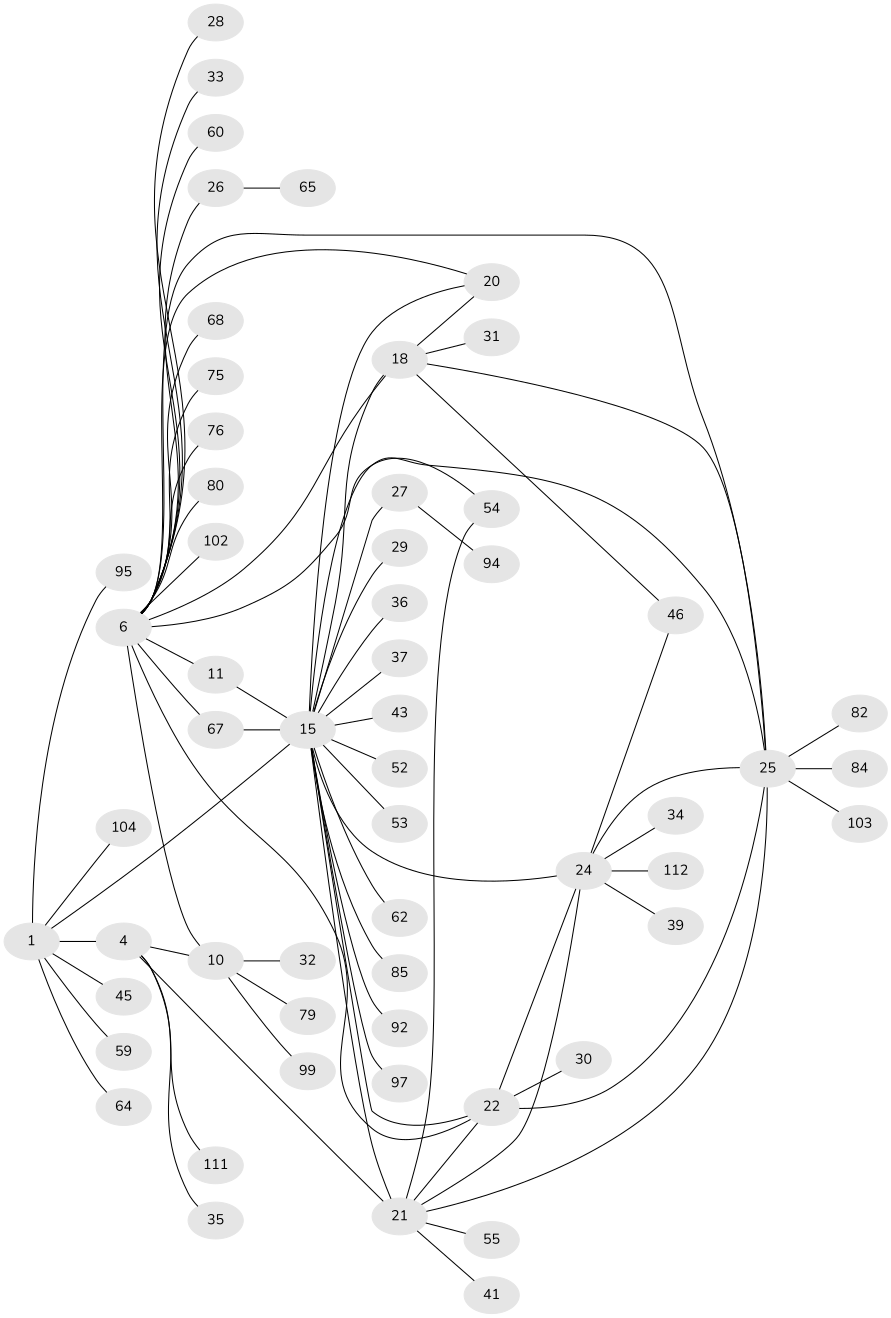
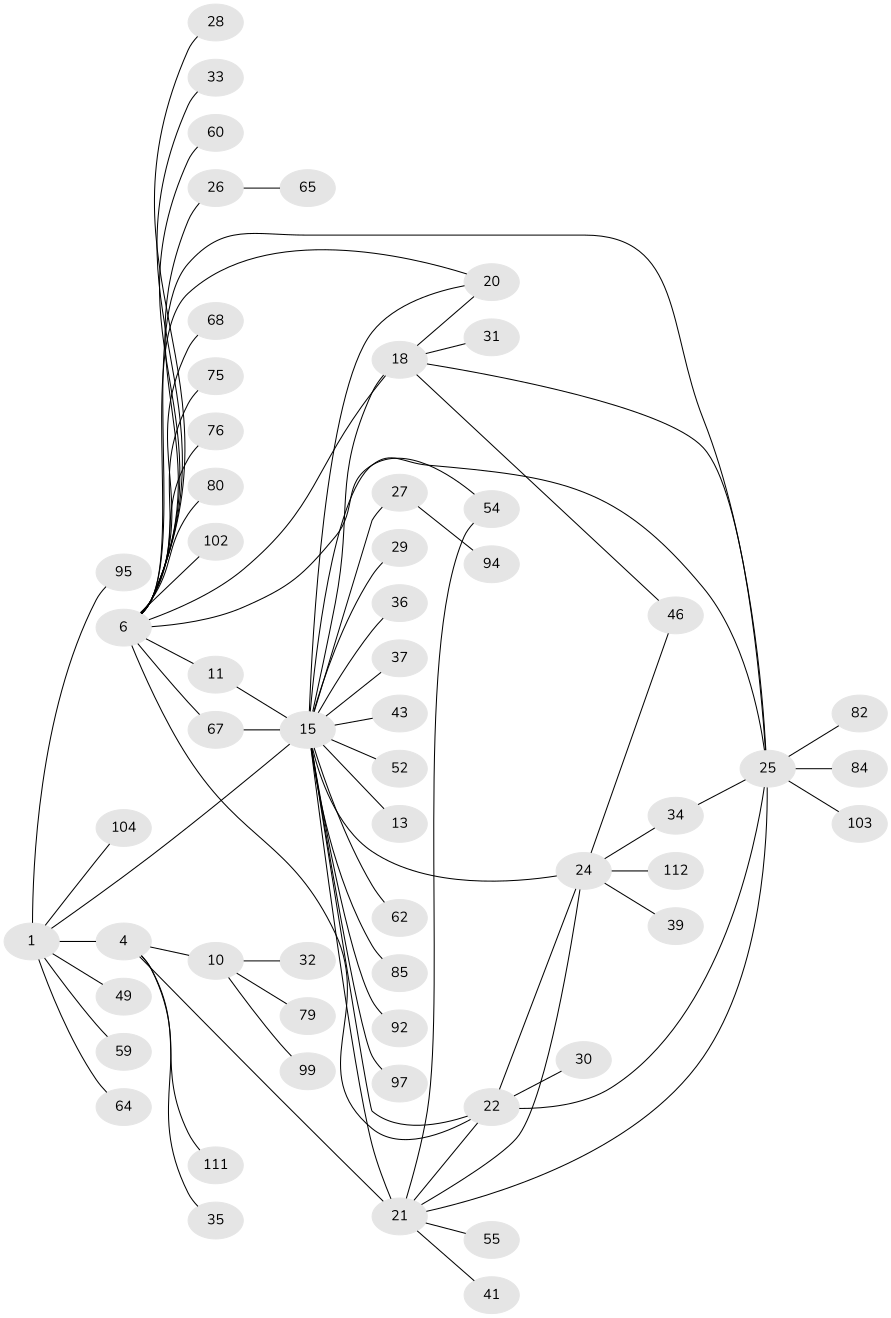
edge "25" -- "24": now "25" -- "34"
edge "6" -- "10": removed
node "53": label "53" -> "13"
node "45": label "45" -> "49"
